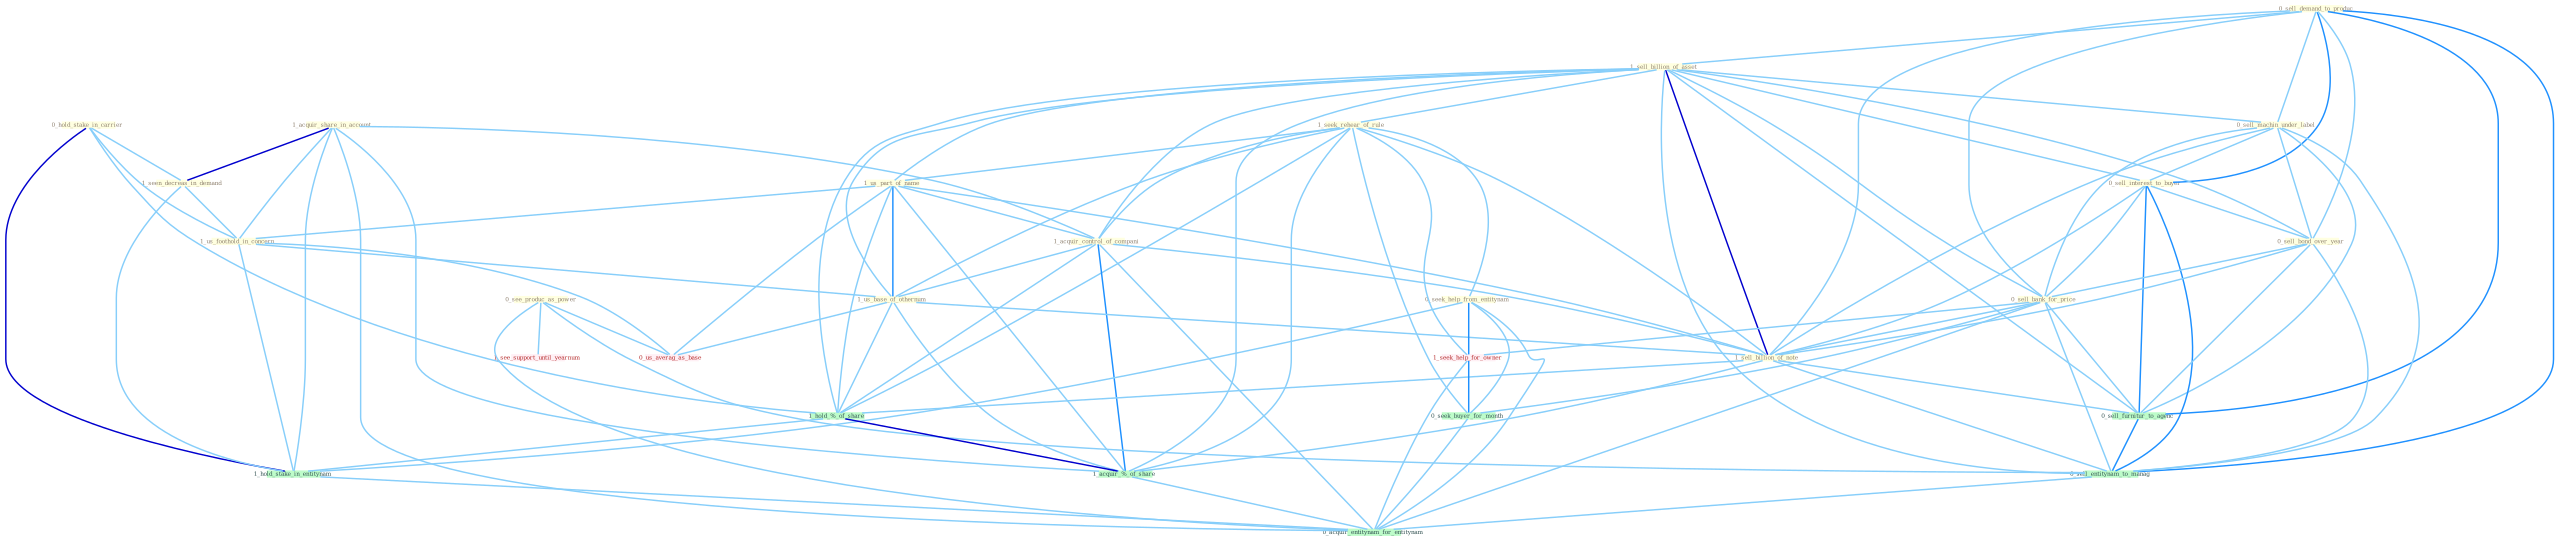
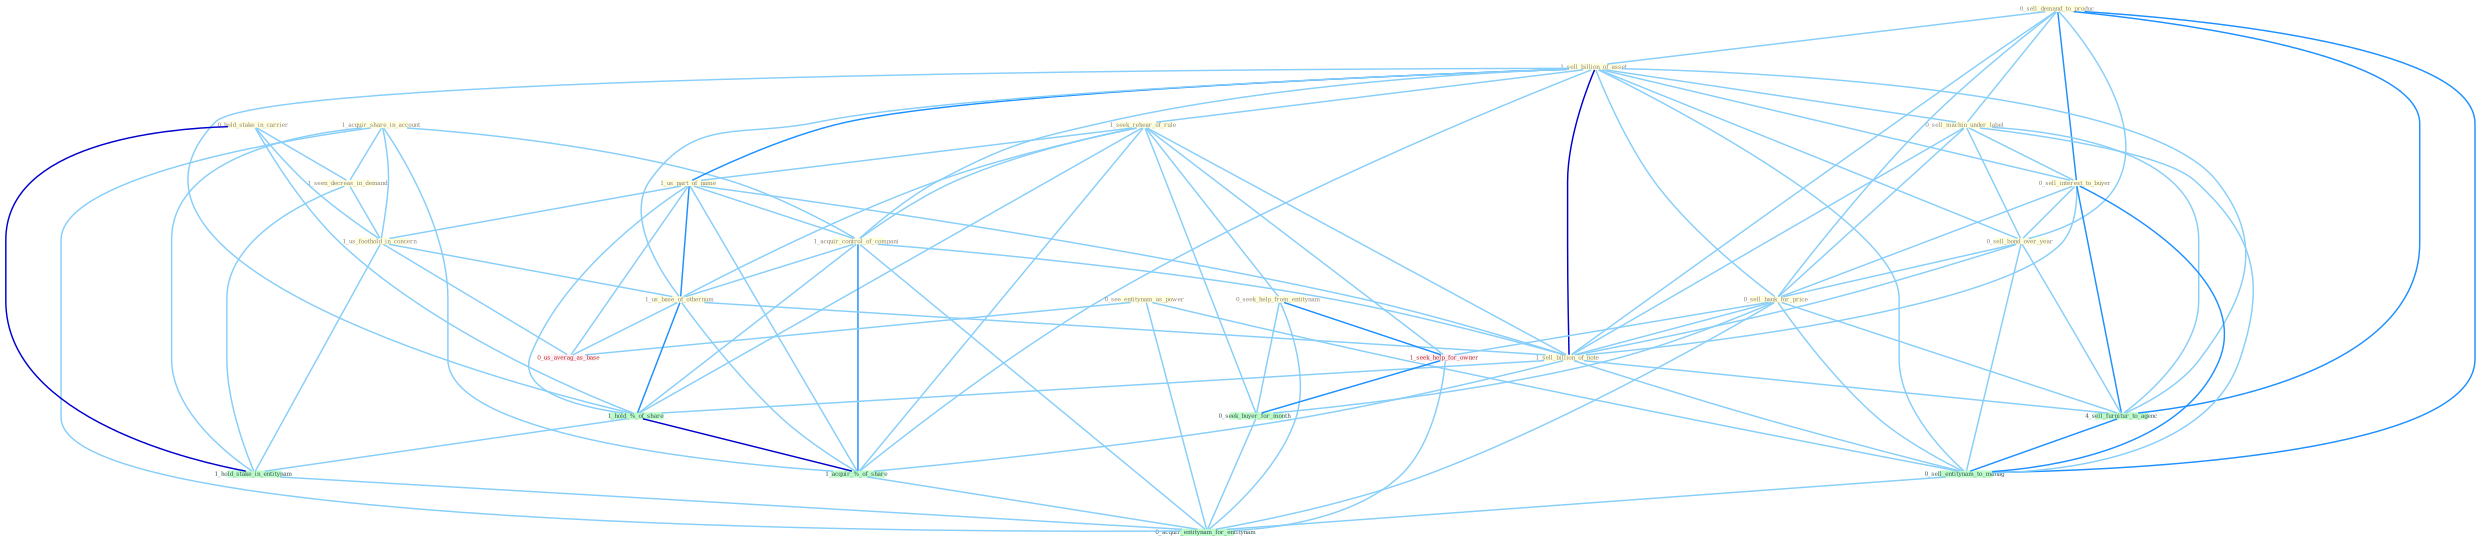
edge "1_sell_billion_of_asset" -- "1_us_part_of_name": color #87cefa -> #1e90ff
edge "1_acquir_share_in_account" -- "1_seen_decreas_in_demand": color #0000cd -> #87cefa
node "0_see_produc_as_power": label "0_see_produc_as_power" -> "0_see_entitynam_as_power"
node "1_see_support_until_yearnum": removed
edge "1_us_base_of_othernum" -- "1_hold_%_of_share": color #87cefa -> #1e90ff
edge "0_seek_help_from_entitynam" -- "1_hold_stake_in_entitynam": removed
node "0_sell_furnitur_to_agenc": label "0_sell_furnitur_to_agenc" -> "4_sell_furnitur_to_agenc"
